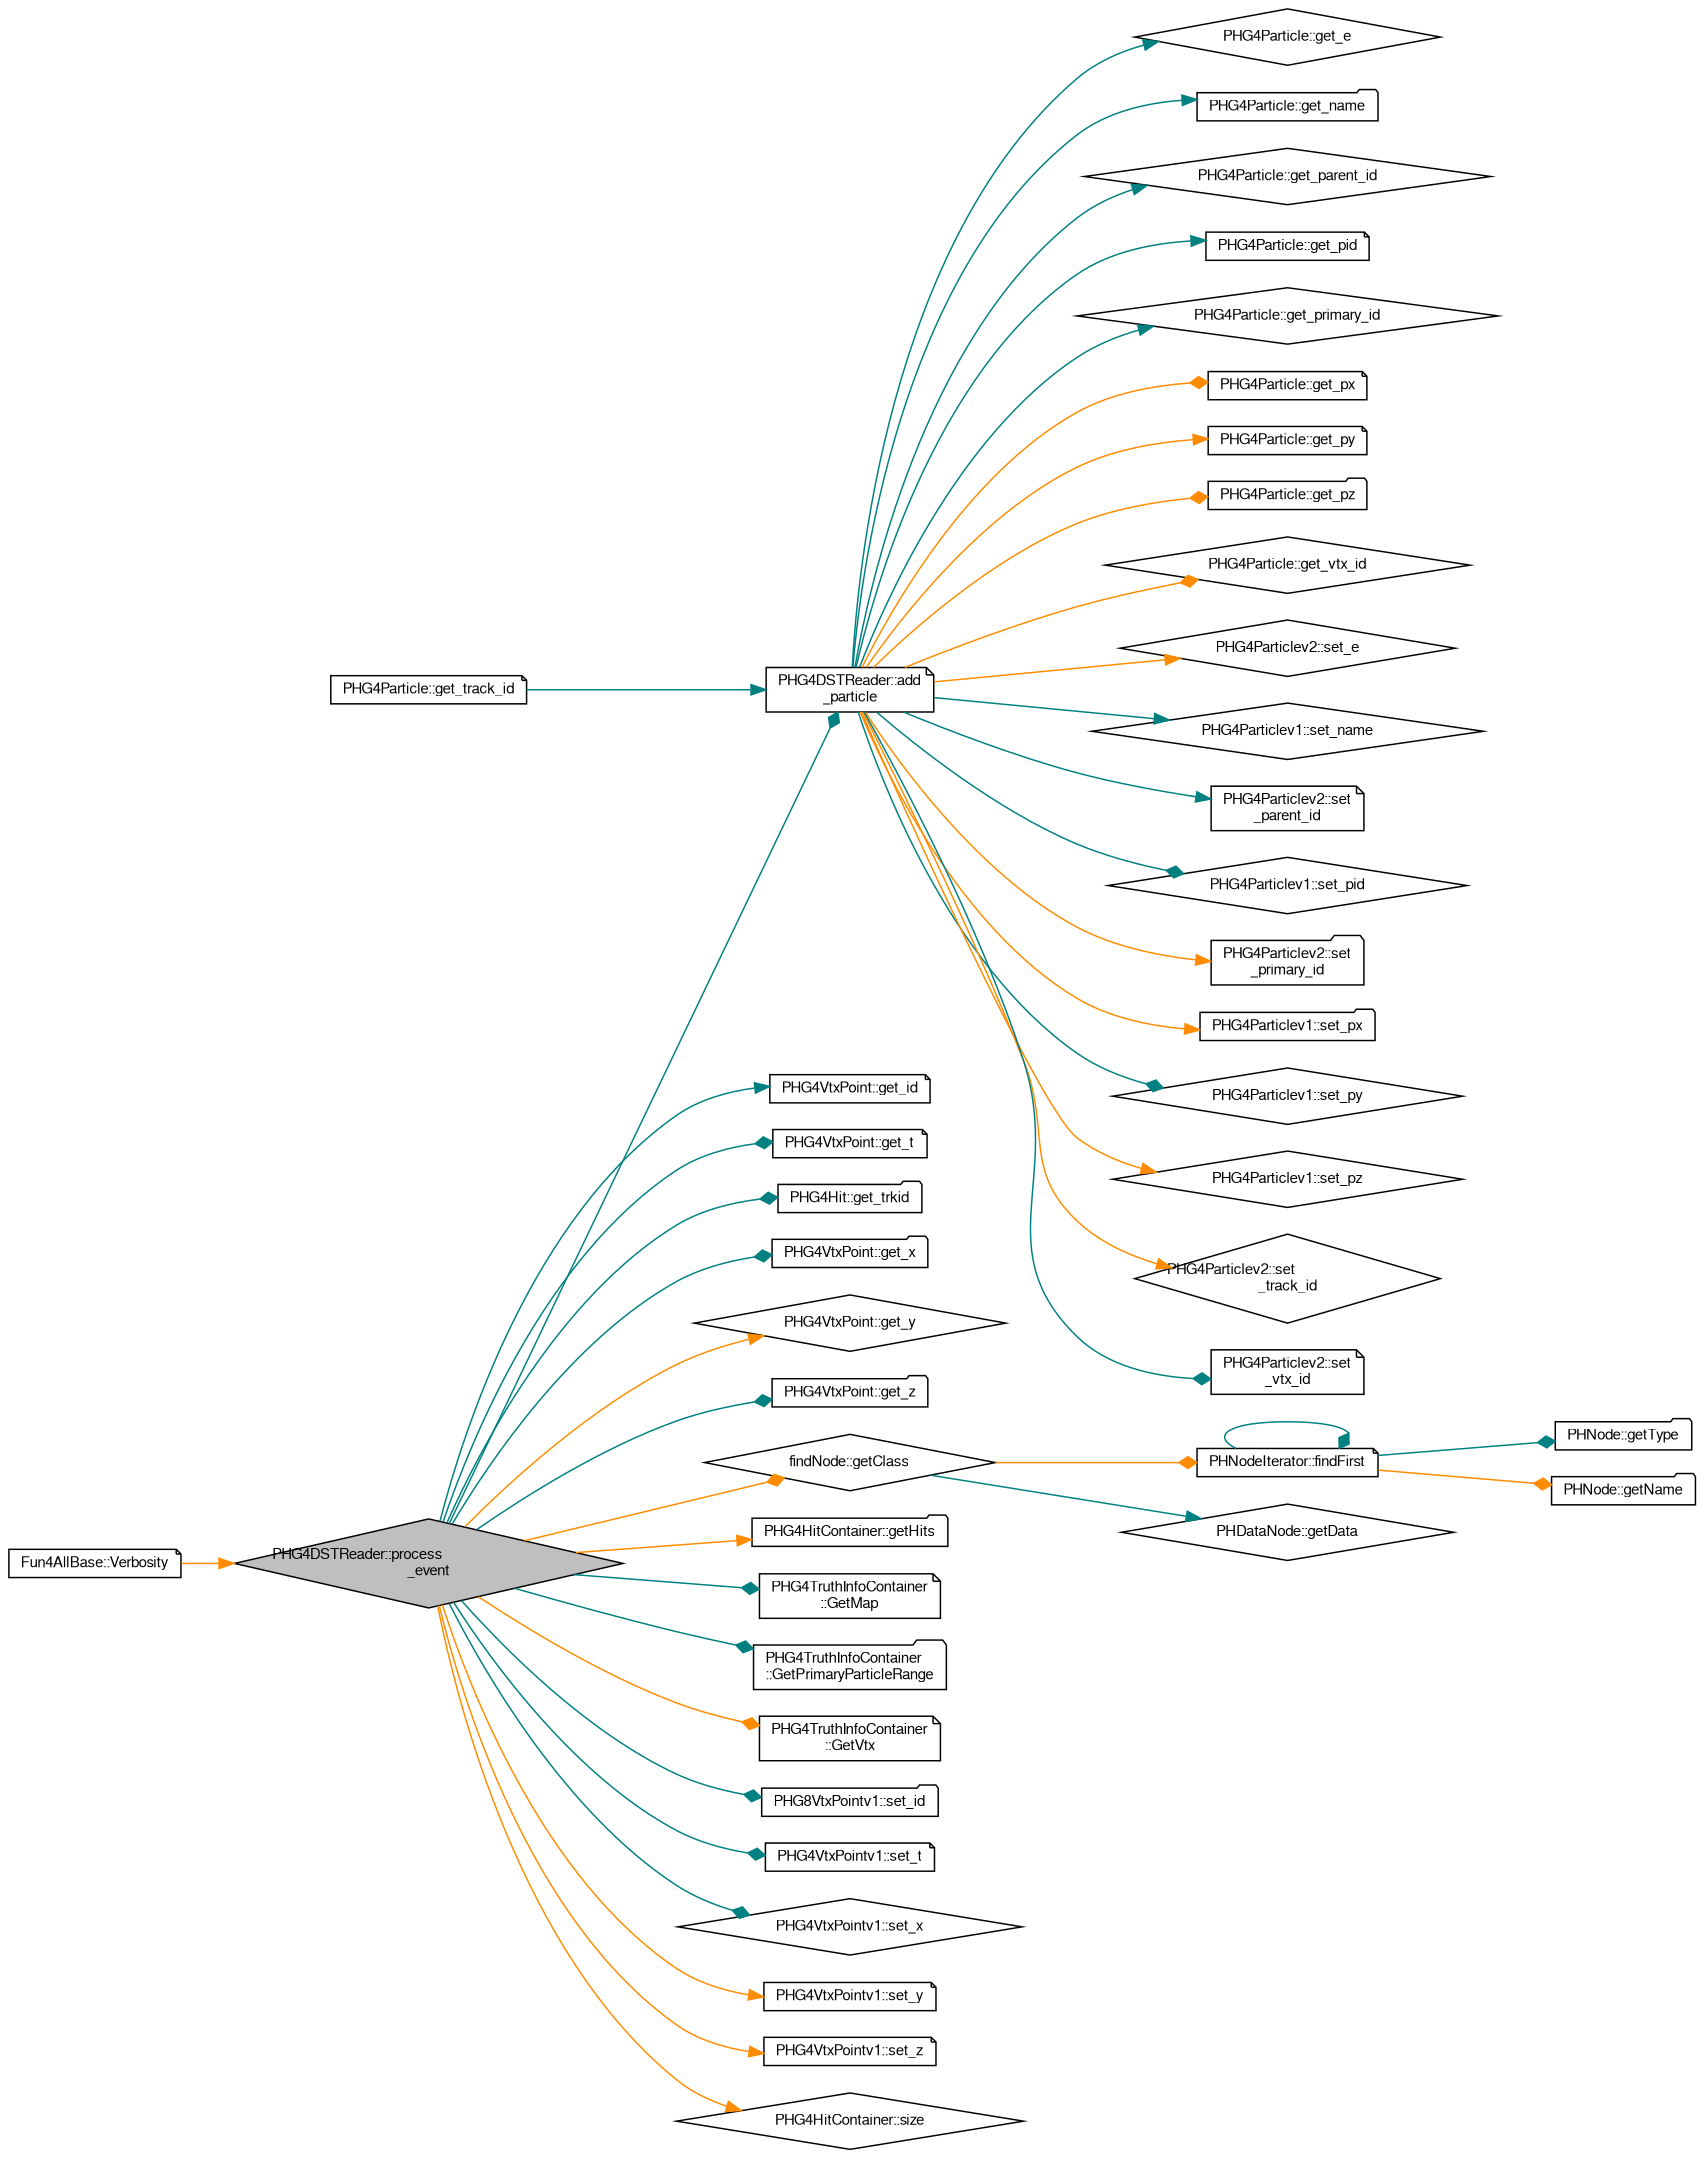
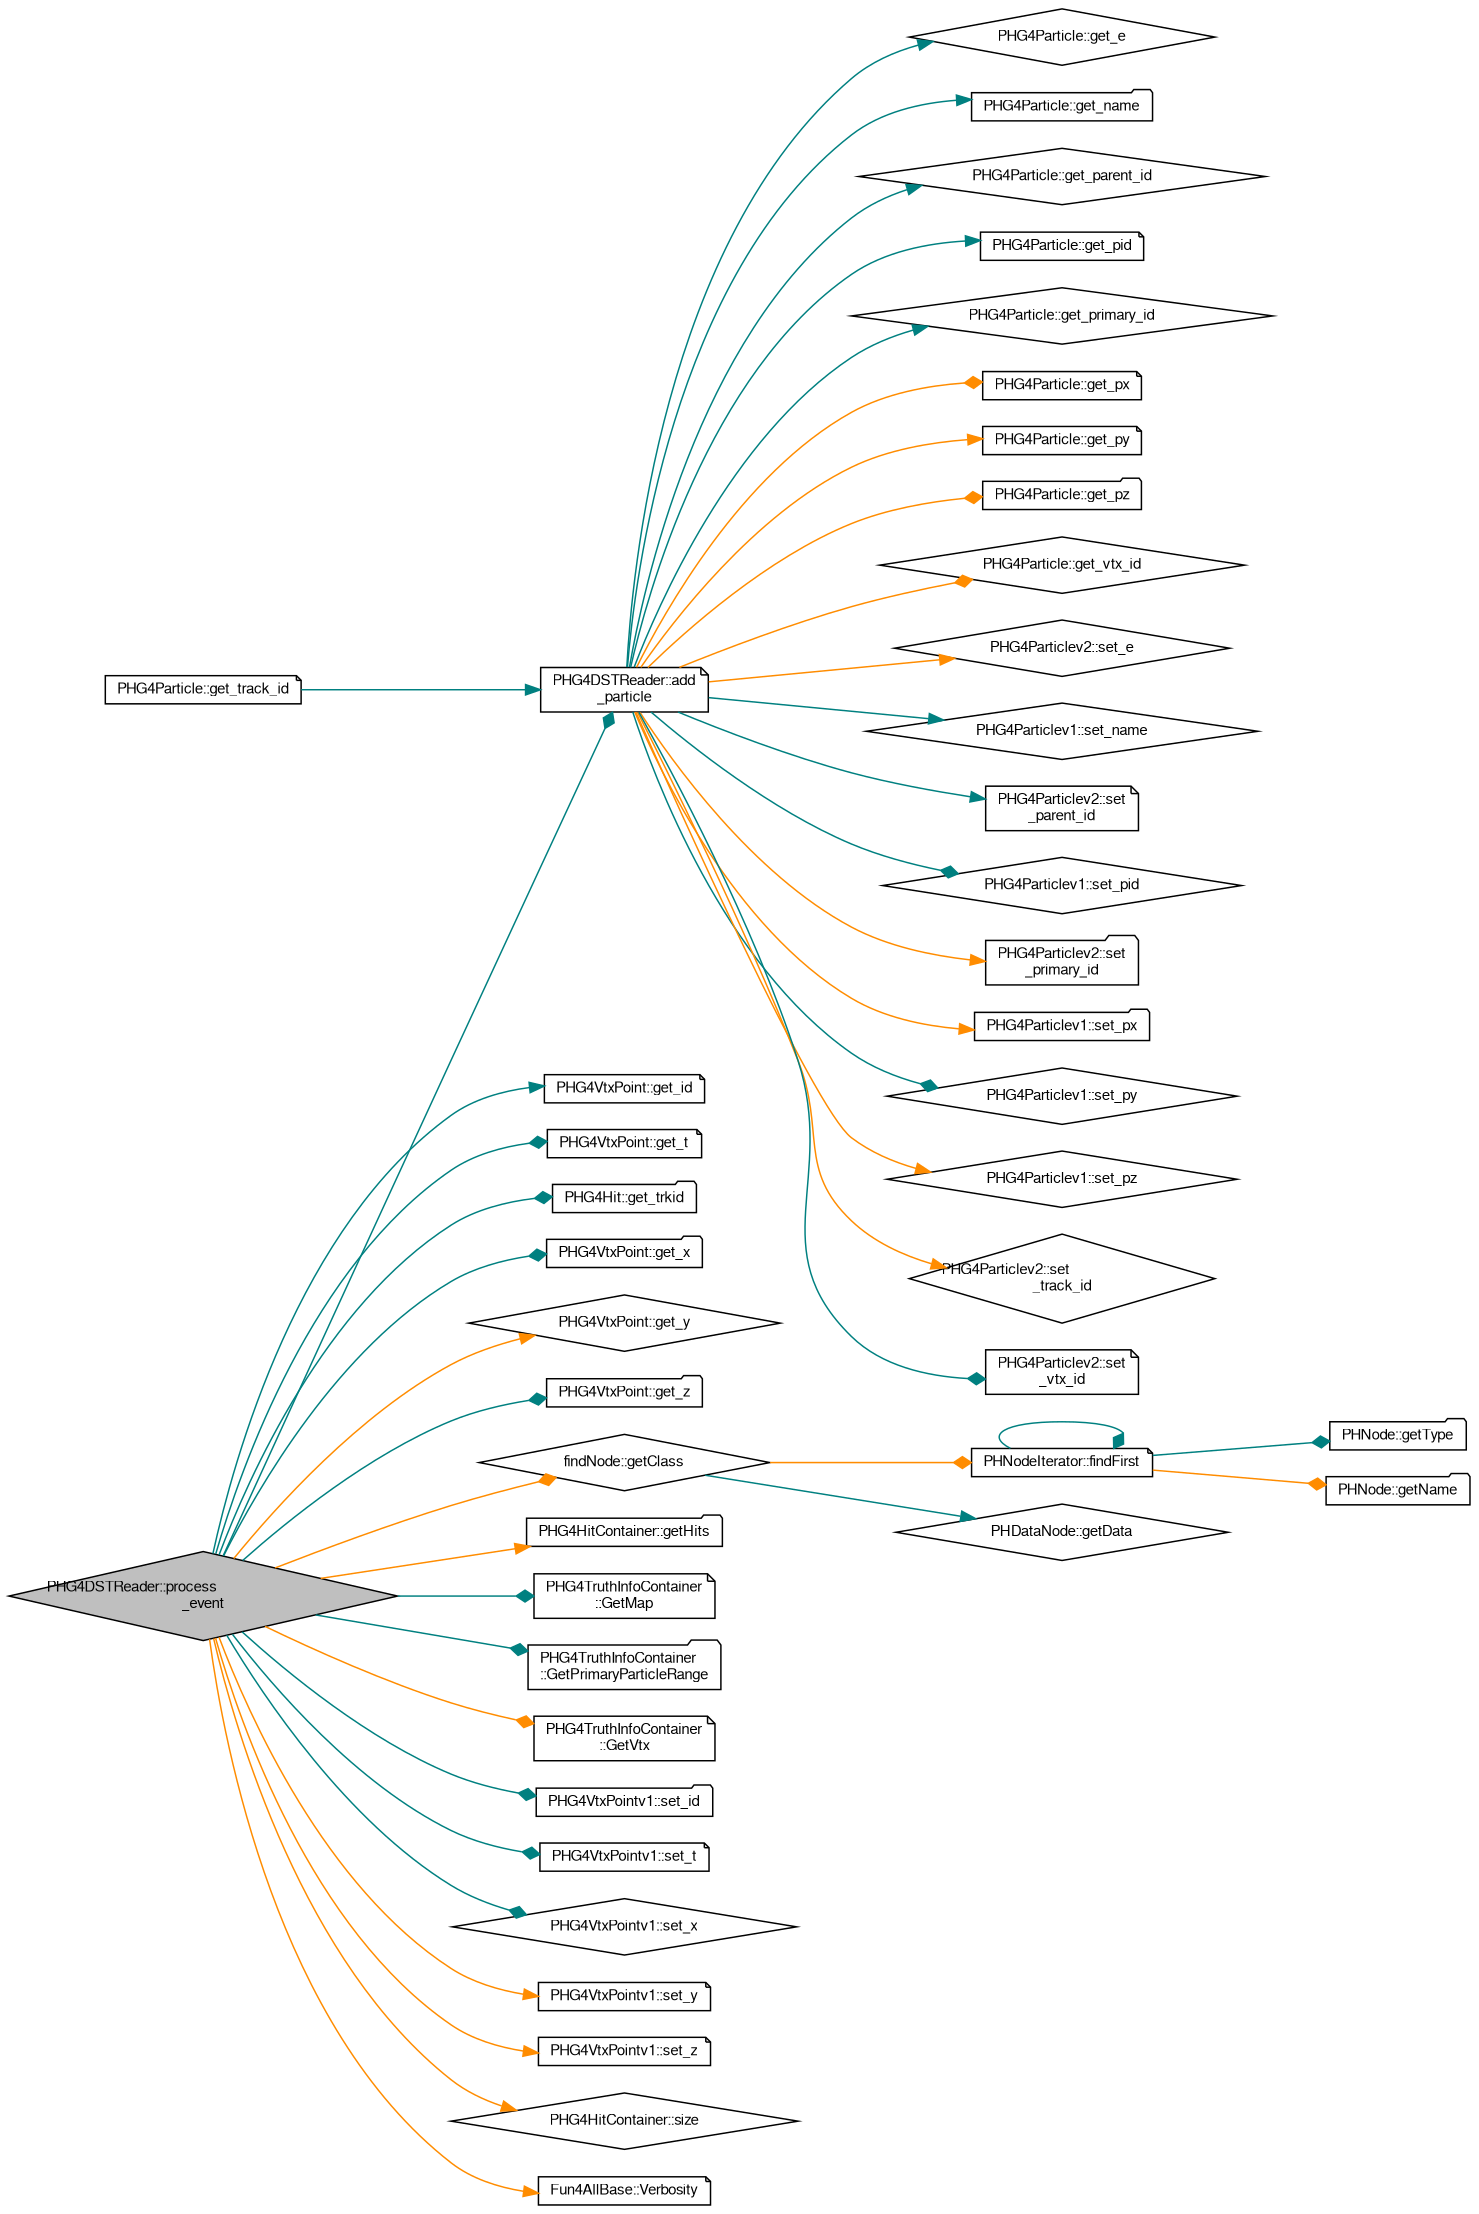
edge "Fun4AllBase::Verbosity" -> "PHG4DSTReader::process _event": reversed
node "PHG8VtxPointv1::set_id": label "PHG8VtxPointv1::set_id" -> "PHG4VtxPointv1::set_id"
